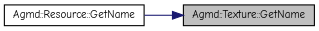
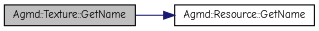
edge "Agmd::Resource::GetName" -> "Agmd::Texture::GetName": reversed
